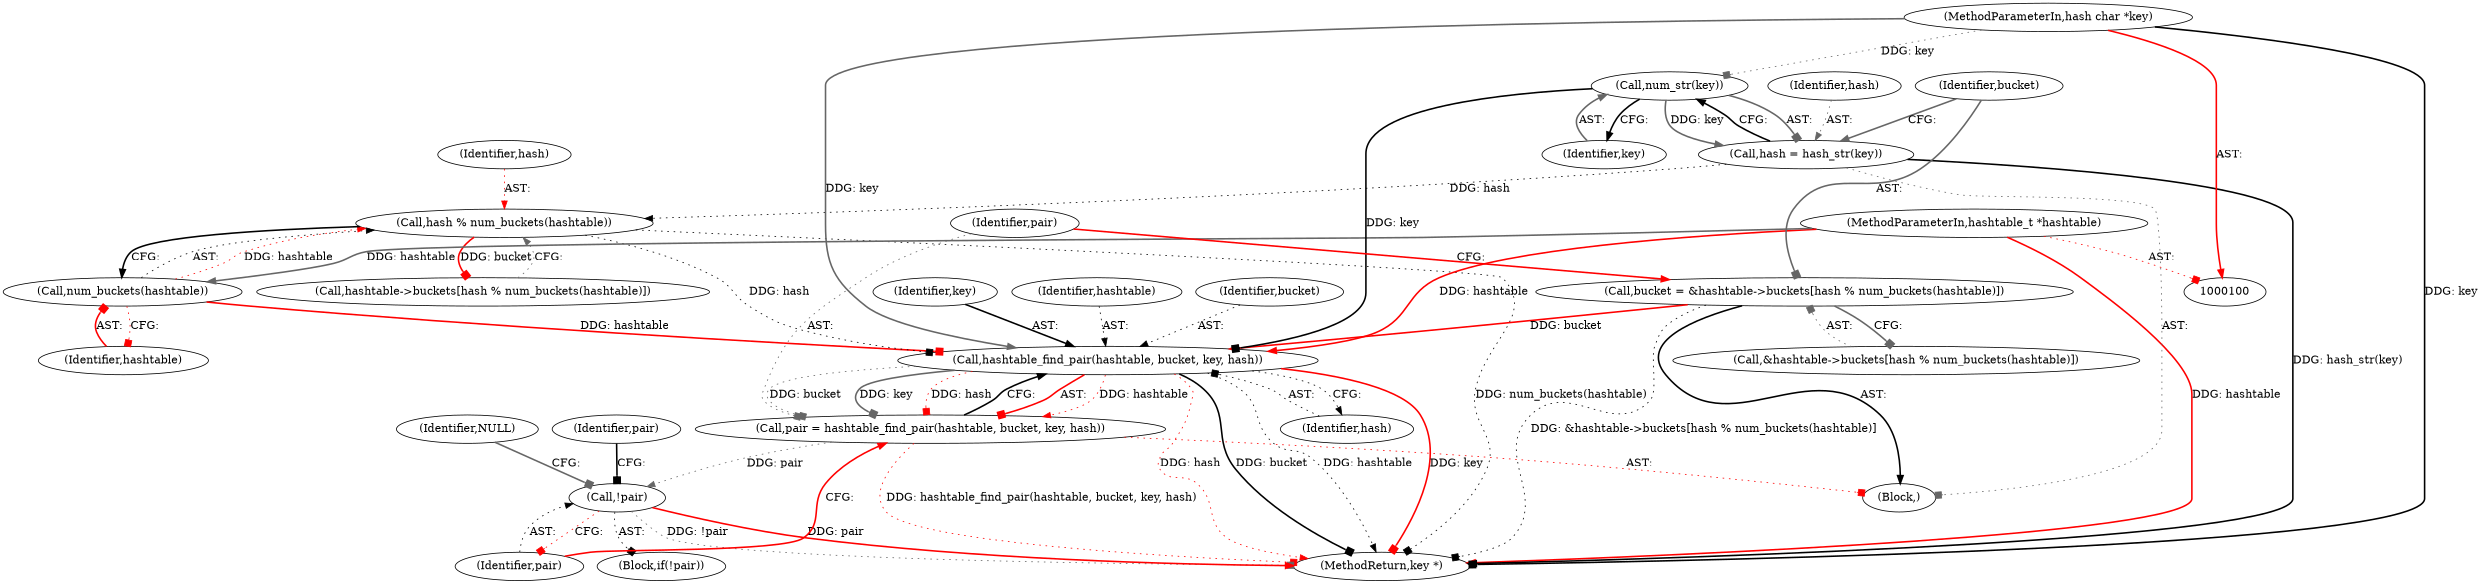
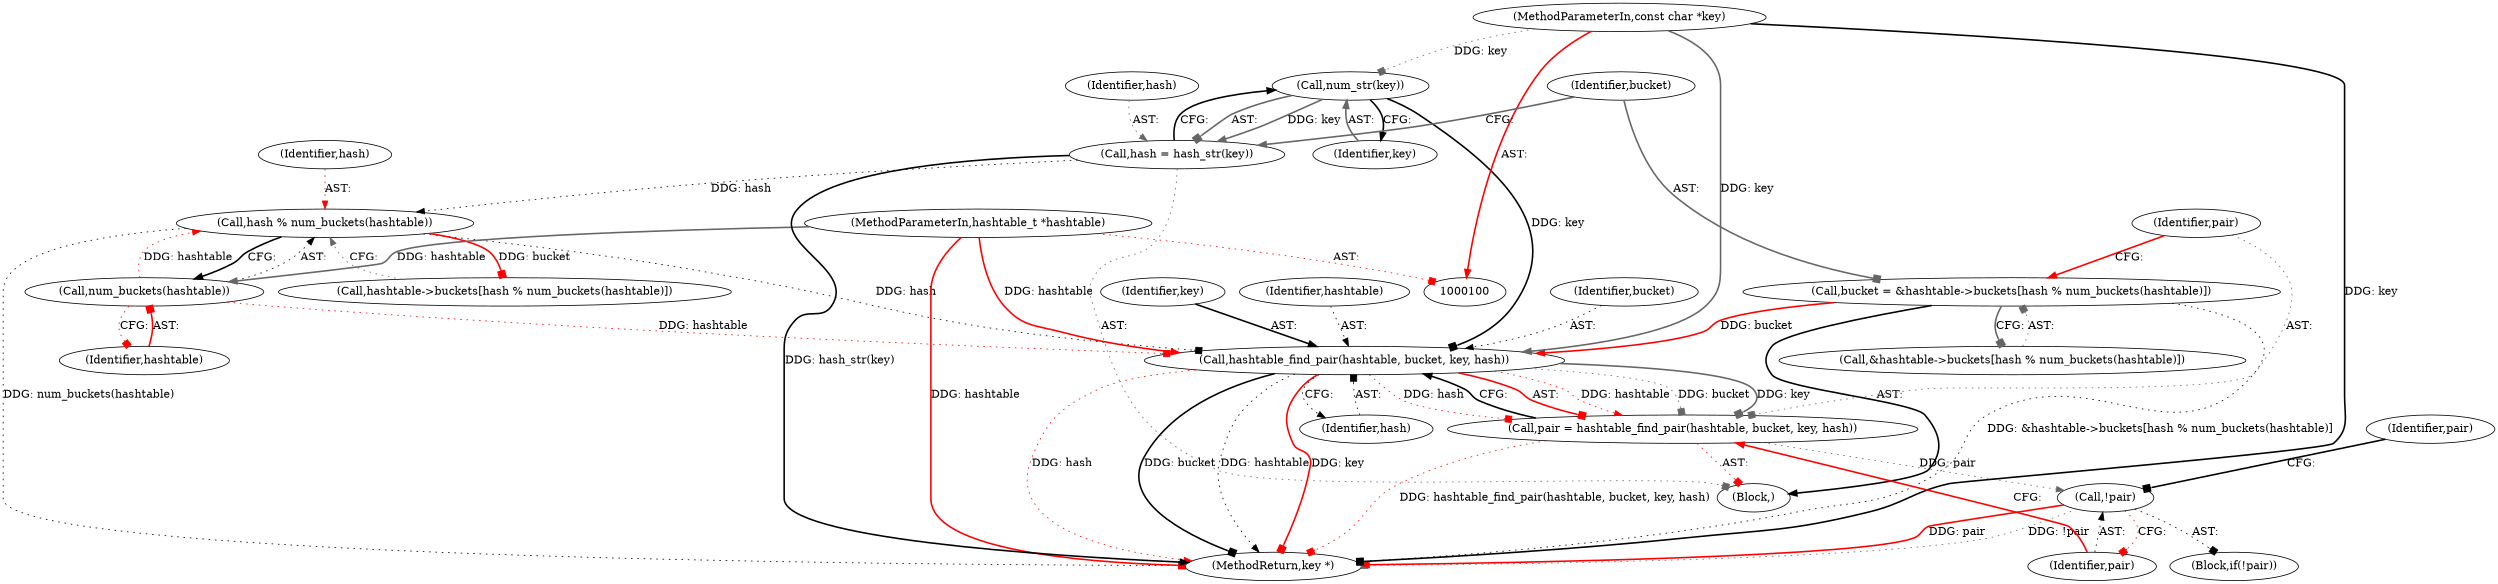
node "(MethodParameterIn,hash char *key)": label "(MethodParameterIn,hash char *key)" -> "(MethodParameterIn,const char *key)"
edge "(Call,num_buckets(hashtable))" -> "(Call,hashtable_find_pair(hashtable, bucket, key, hash))": style bold -> dotted
node "(Identifier,NULL)": removed
edge "(MethodParameterIn,hashtable_t *hashtable)" -> "(MethodReturn,key *)": arrowhead normal -> box
